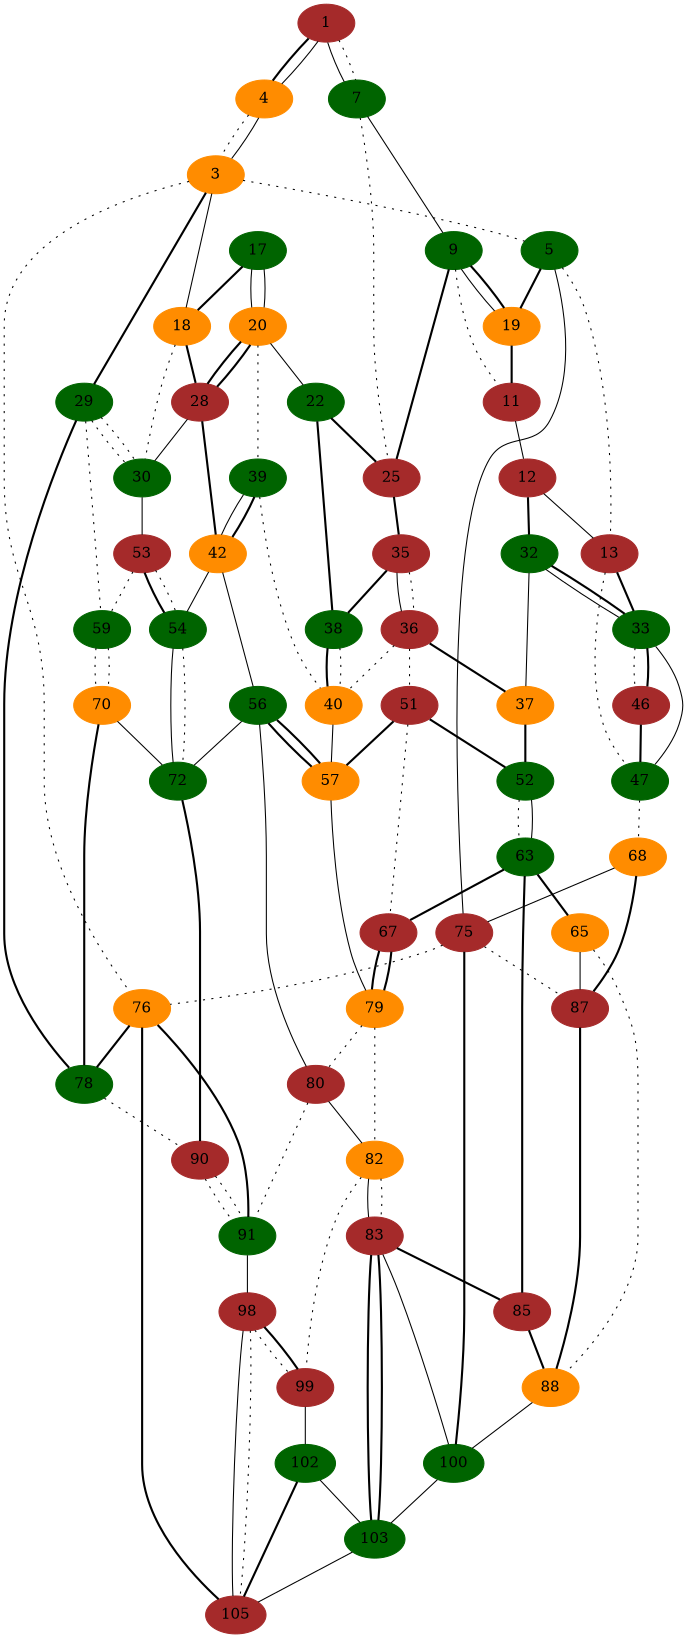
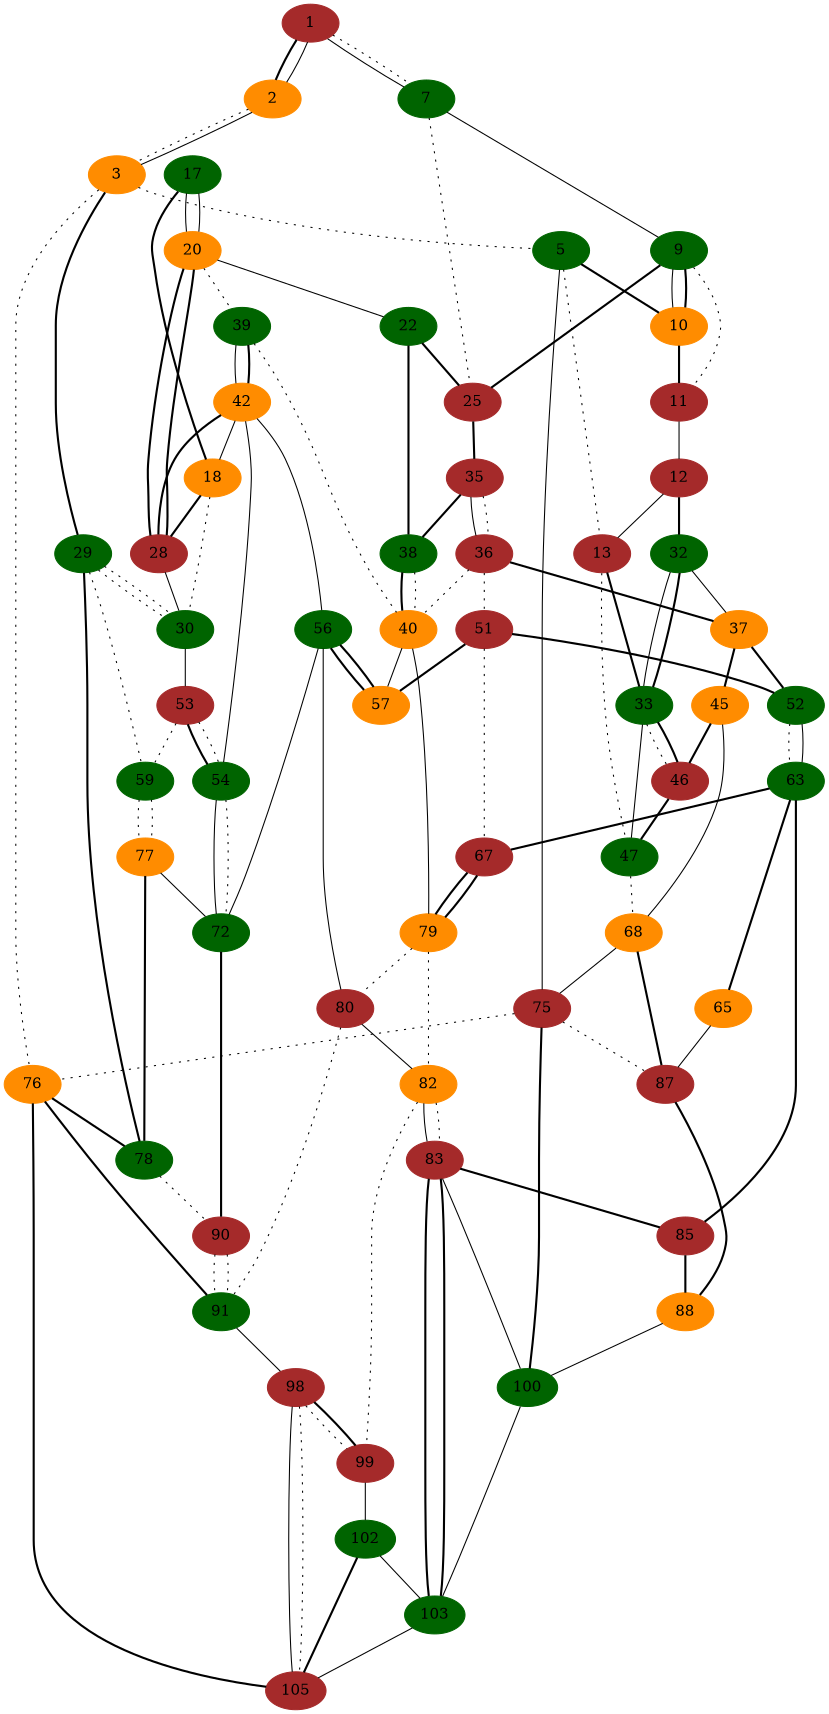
node "4": label "4" -> "2"
edge "3" -- "18": now "42" -- "18"
node "19": label "19" -> "10"
node "70": label "70" -> "77"
node "45": added
edge "57" -- "79": now "40" -- "79"
edge "65" -- "88": removed
